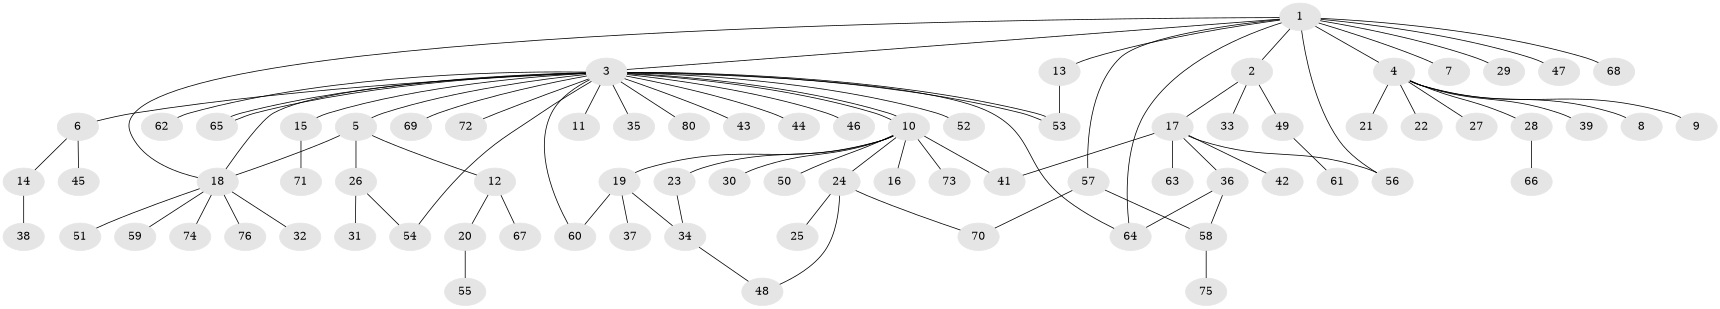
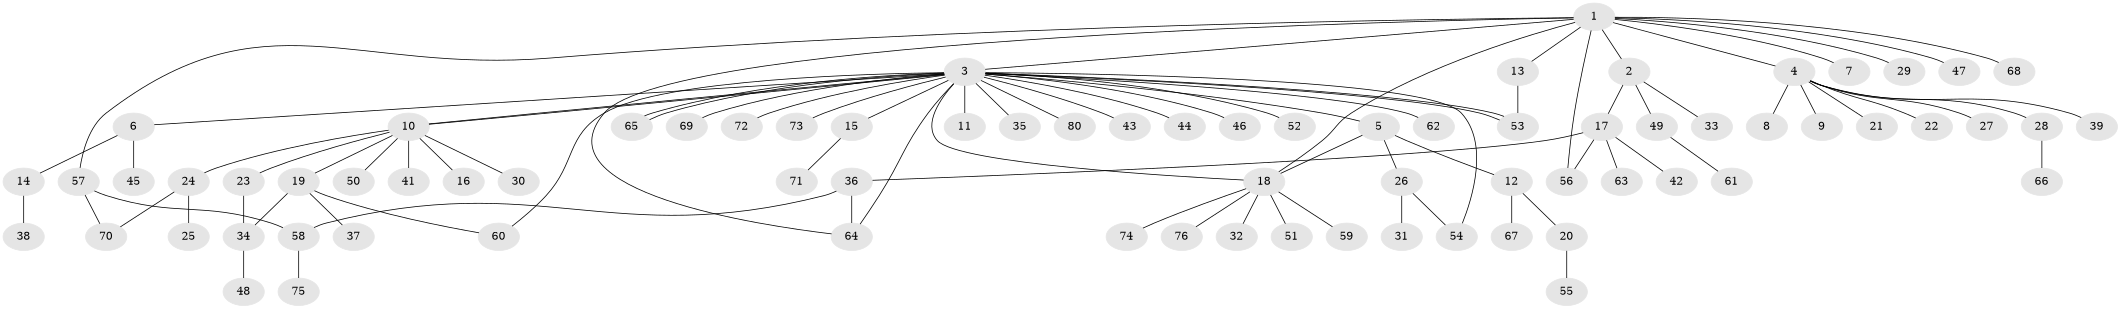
edge "17" -- "41": removed
edge "10" -- "73": now "3" -- "73"
edge "24" -- "48": removed
